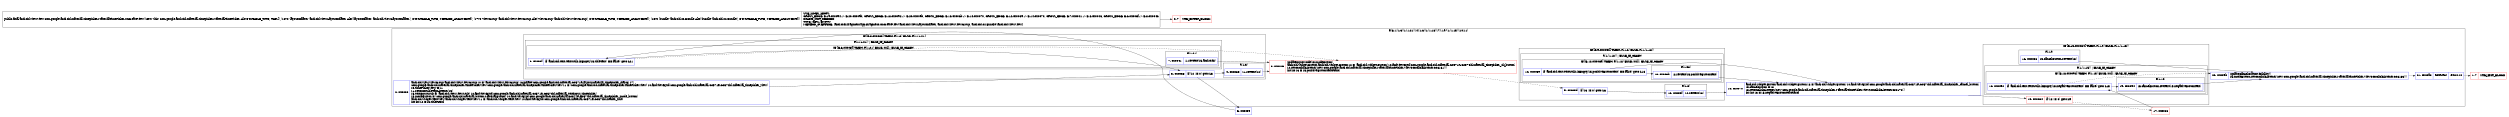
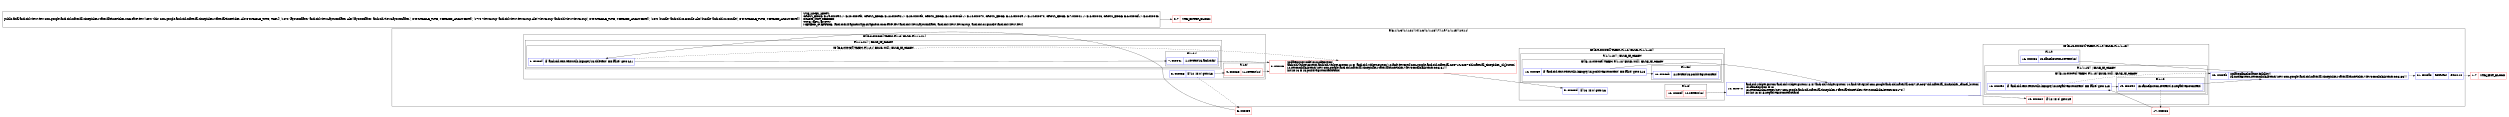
edge "6: 0x003f" -> "3: 0x0033": now "6: 0x003f" -> "7: 0x0041"
node "4: 0x0035": color blue -> red
edge "8: 0x0046" -> "9: 0x005d": style dashed -> solid
edge "13: 0x006b" -> "14: 0x0070": removed
edge "3: 0x0033" -> "5: 0x0039": style solid -> dashed
edge "9: 0x005d" -> "10: 0x005f": removed
node "2: 0x0000": removed
node "10: 0x005f": color blue -> red
edge "15: 0x0084" -> "17: 0x008c": now "19: 0x0094" -> "17: 0x008c"
node "5: 0x0039": color blue -> red
